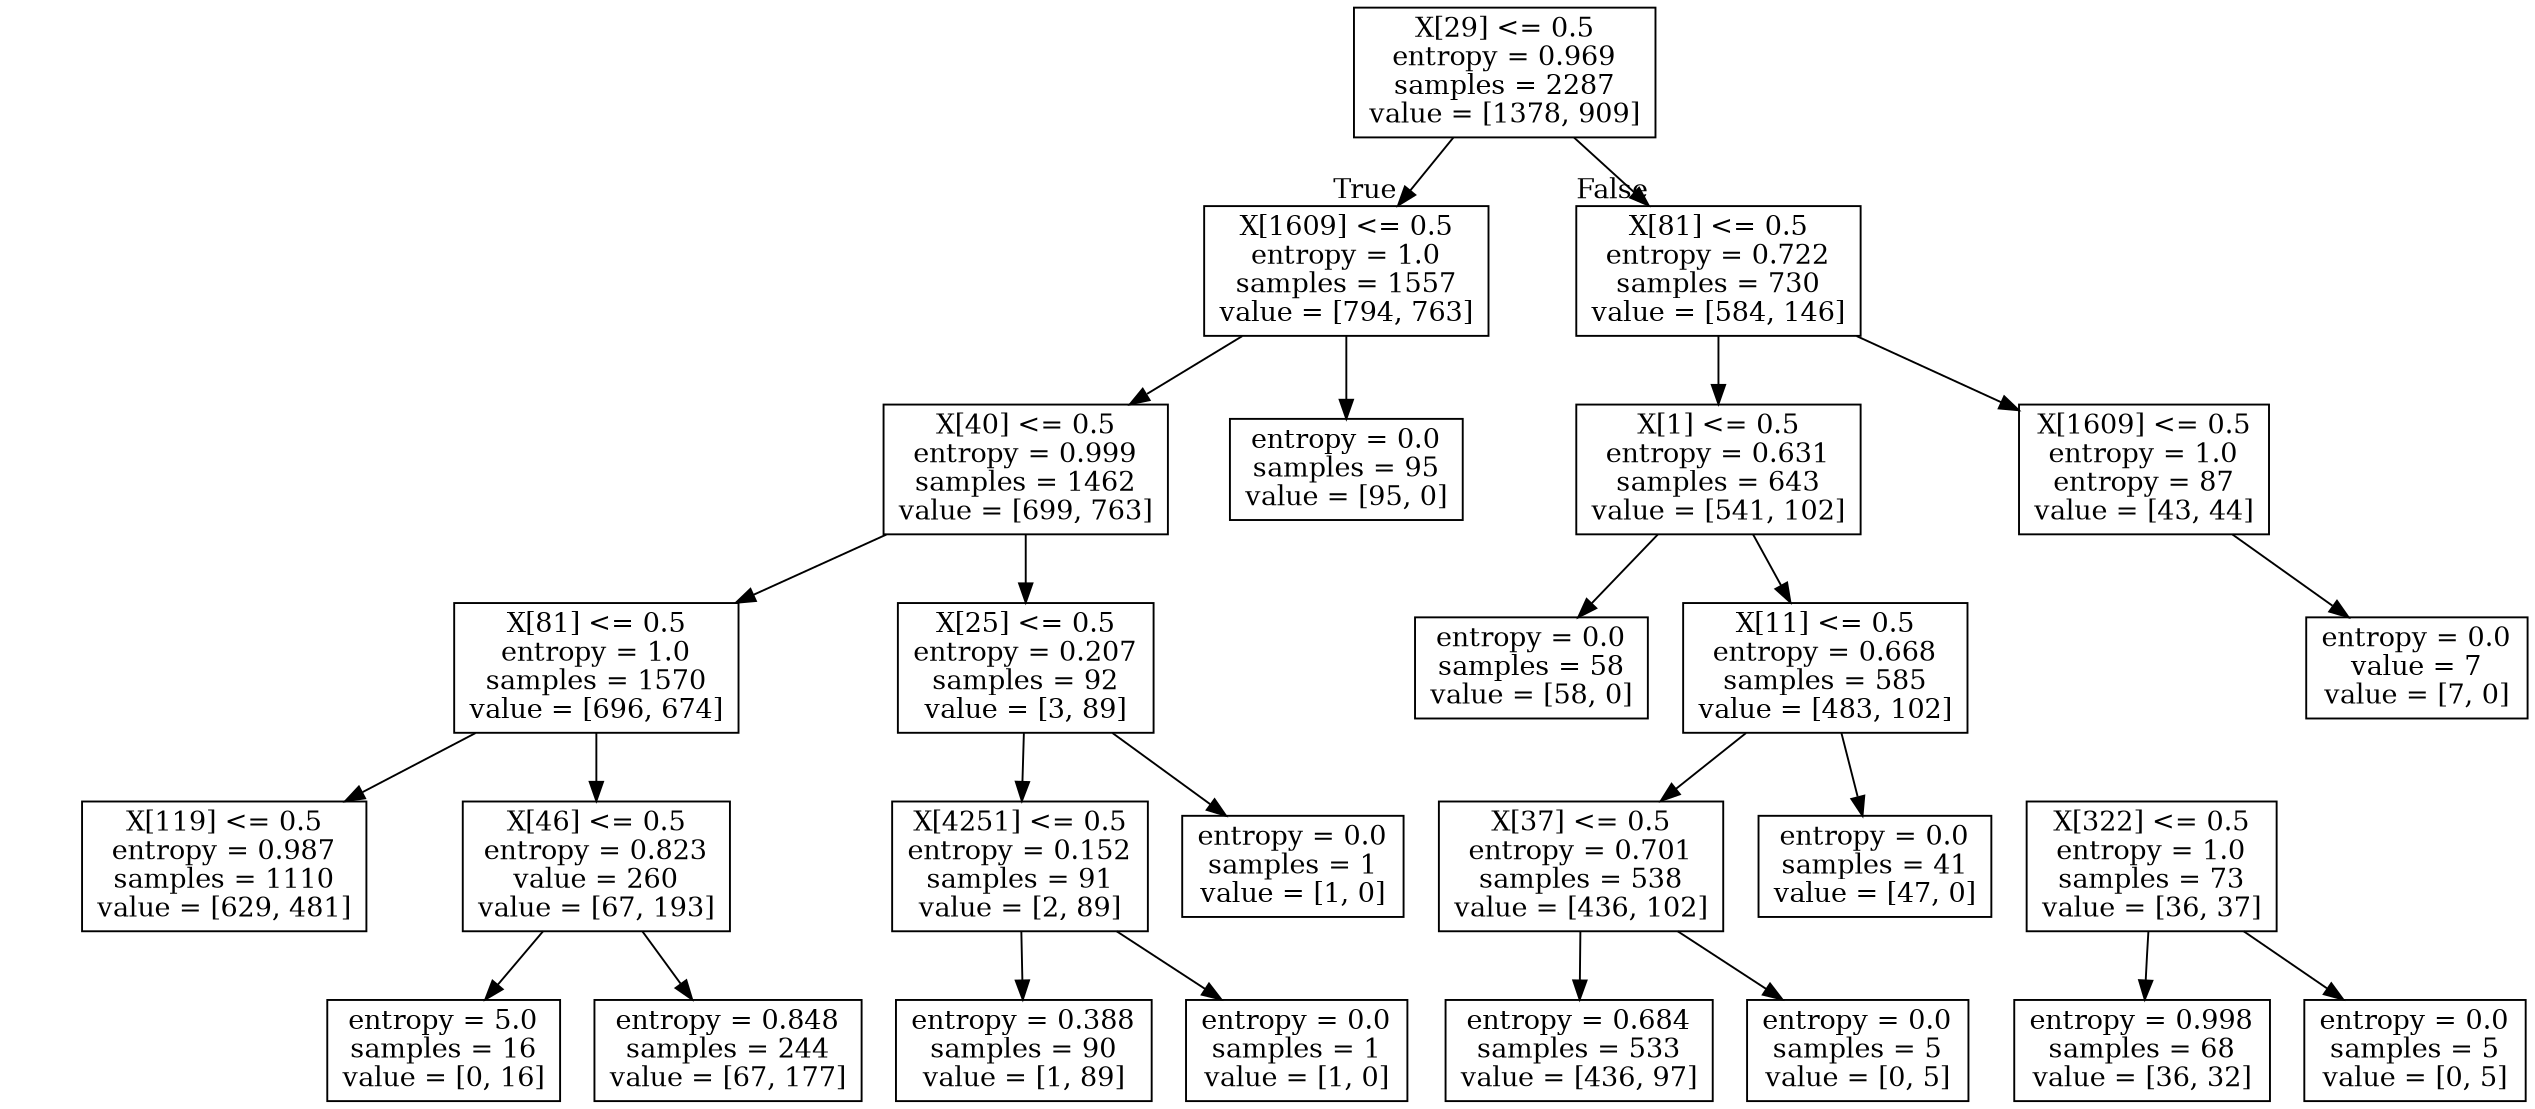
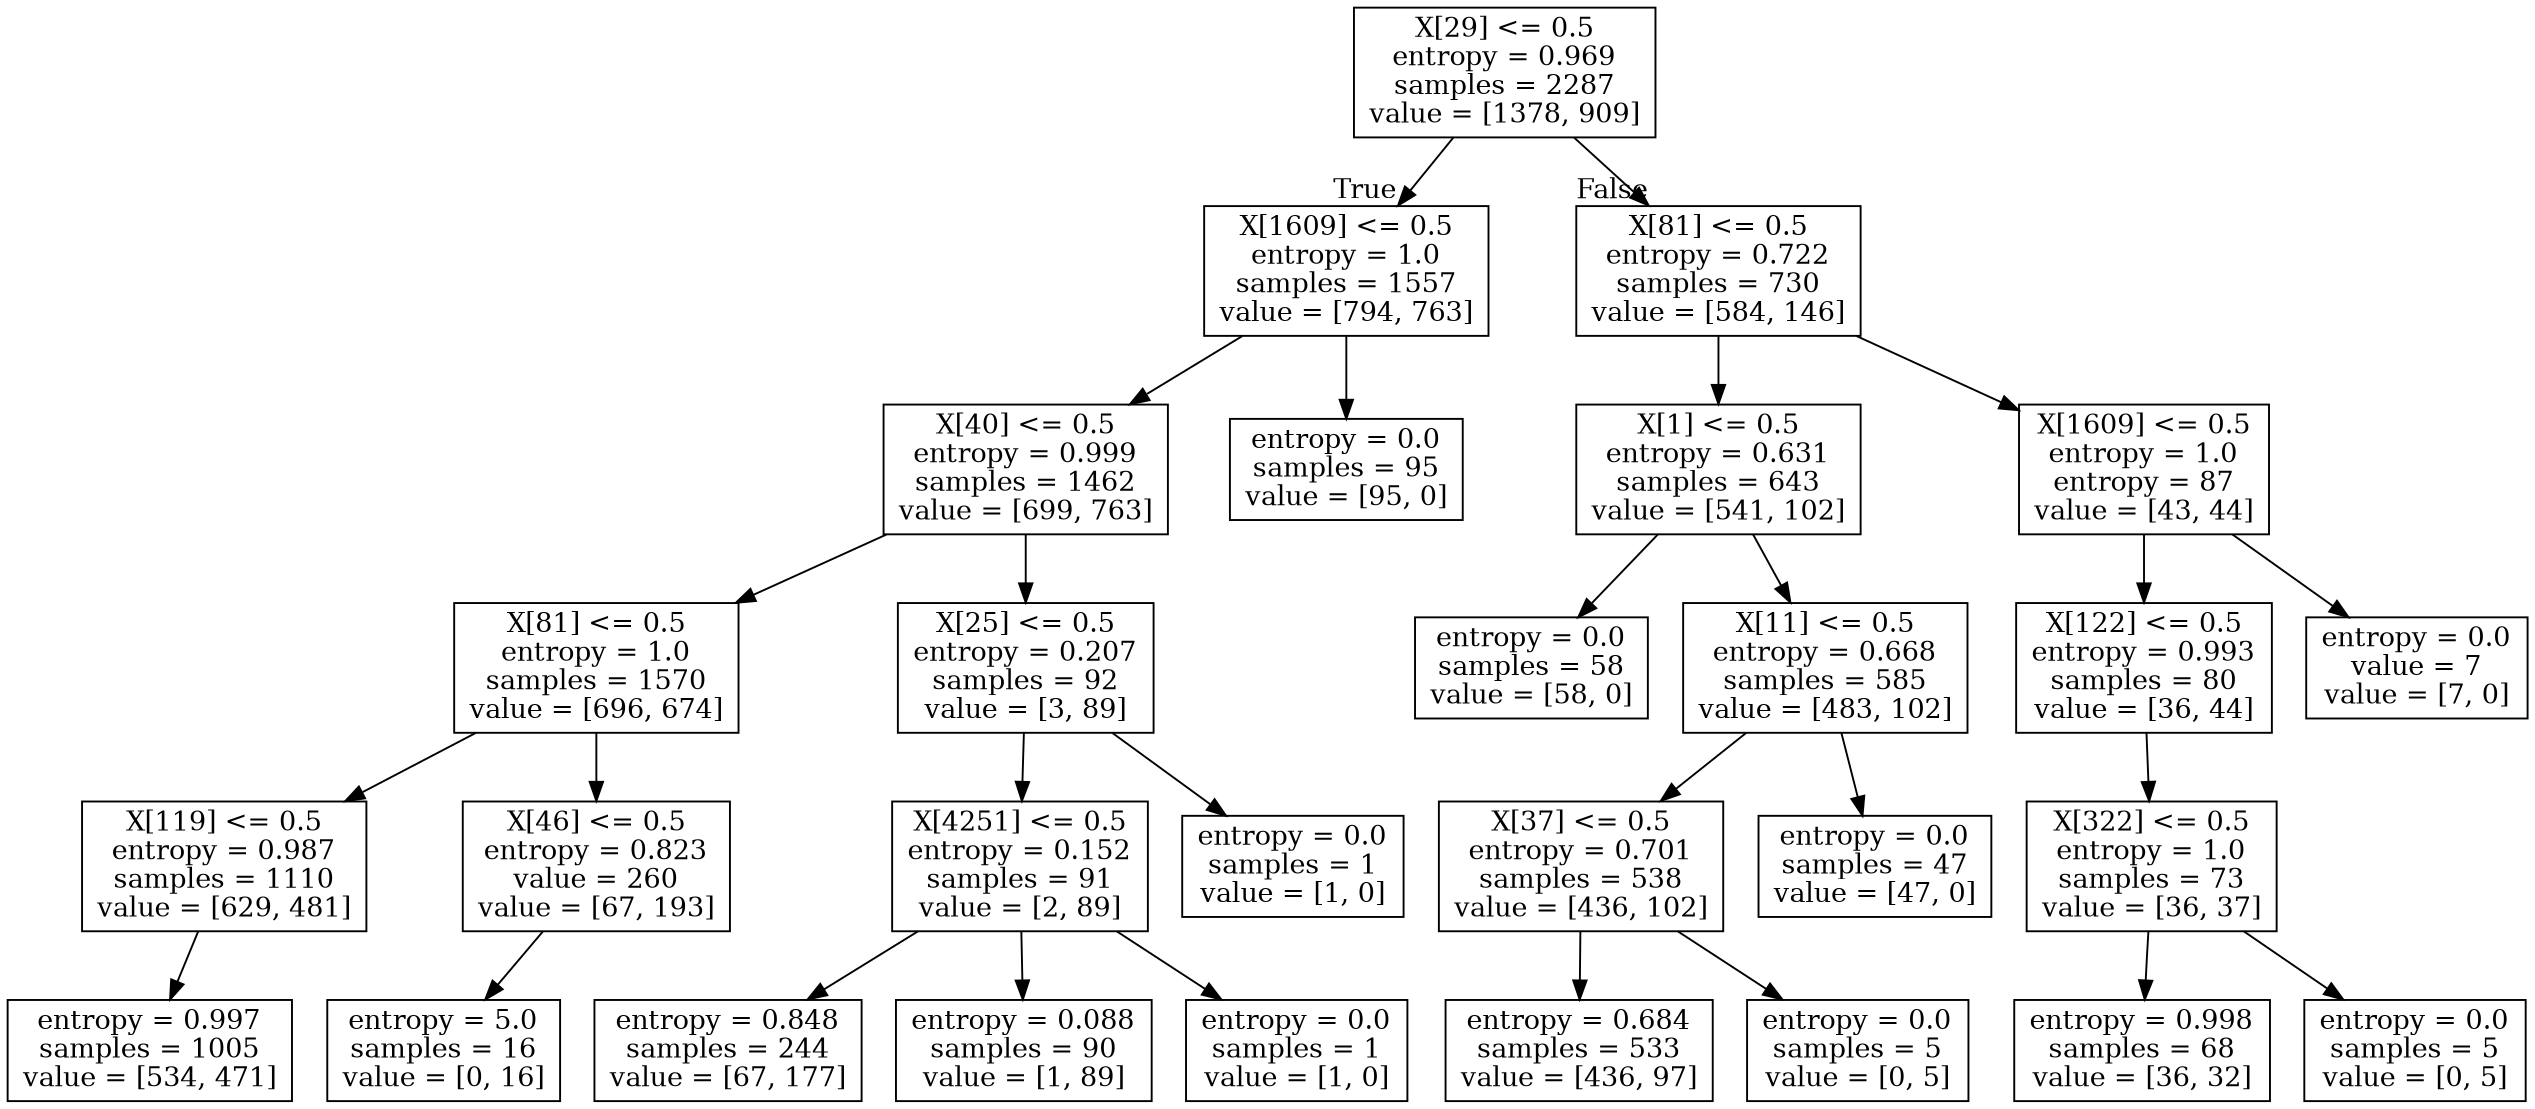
node "X[122] <= 0.5 entropy = 0.993 samples = 80 value = [36, 44]": added
node "entropy = 0.0 samples = 41 value = [47, 0]": label "entropy = 0.0 samples = 41 value = [47, 0]" -> "entropy = 0.0 samples = 47 value = [47, 0]"
edge "X[46] <= 0.5 entropy = 0.823 value = 260 value = [67, 193]" -> "entropy = 0.848 samples = 244 value = [67, 177]": now "X[4251] <= 0.5 entropy = 0.152 samples = 91 value = [2, 89]" -> "entropy = 0.848 samples = 244 value = [67, 177]"
node "entropy = 0.997 samples = 1005 value = [534, 471]": added
node "entropy = 0.388 samples = 90 value = [1, 89]": label "entropy = 0.388 samples = 90 value = [1, 89]" -> "entropy = 0.088 samples = 90 value = [1, 89]"
